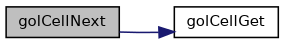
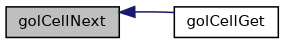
edge "golCellNext" -> "golCellGet": reversed
